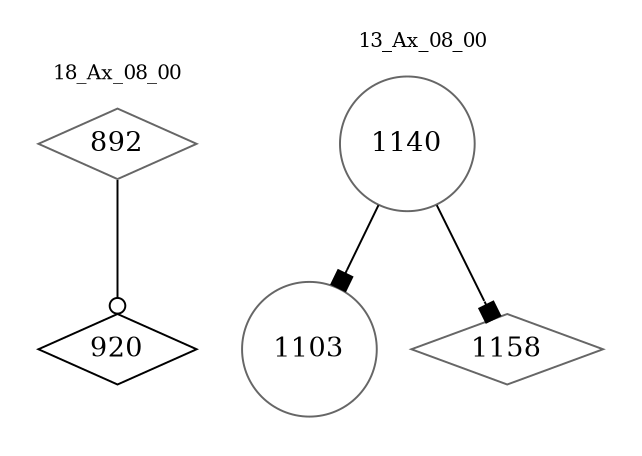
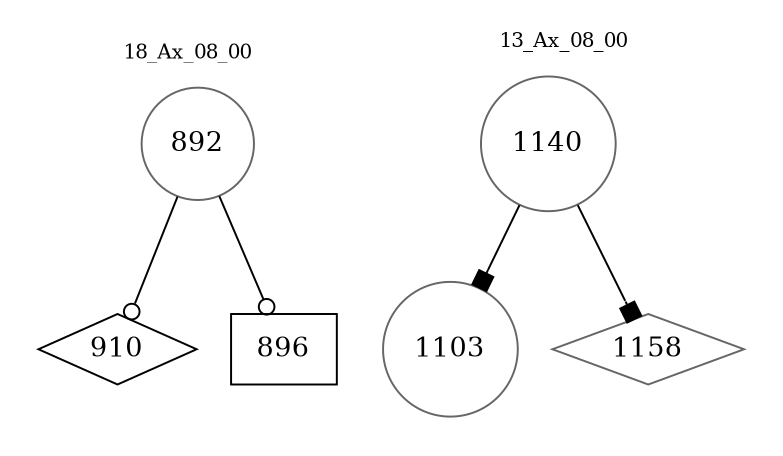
node "892": shape diamond -> circle
node "920": label "920" -> "910"
node "896": added
